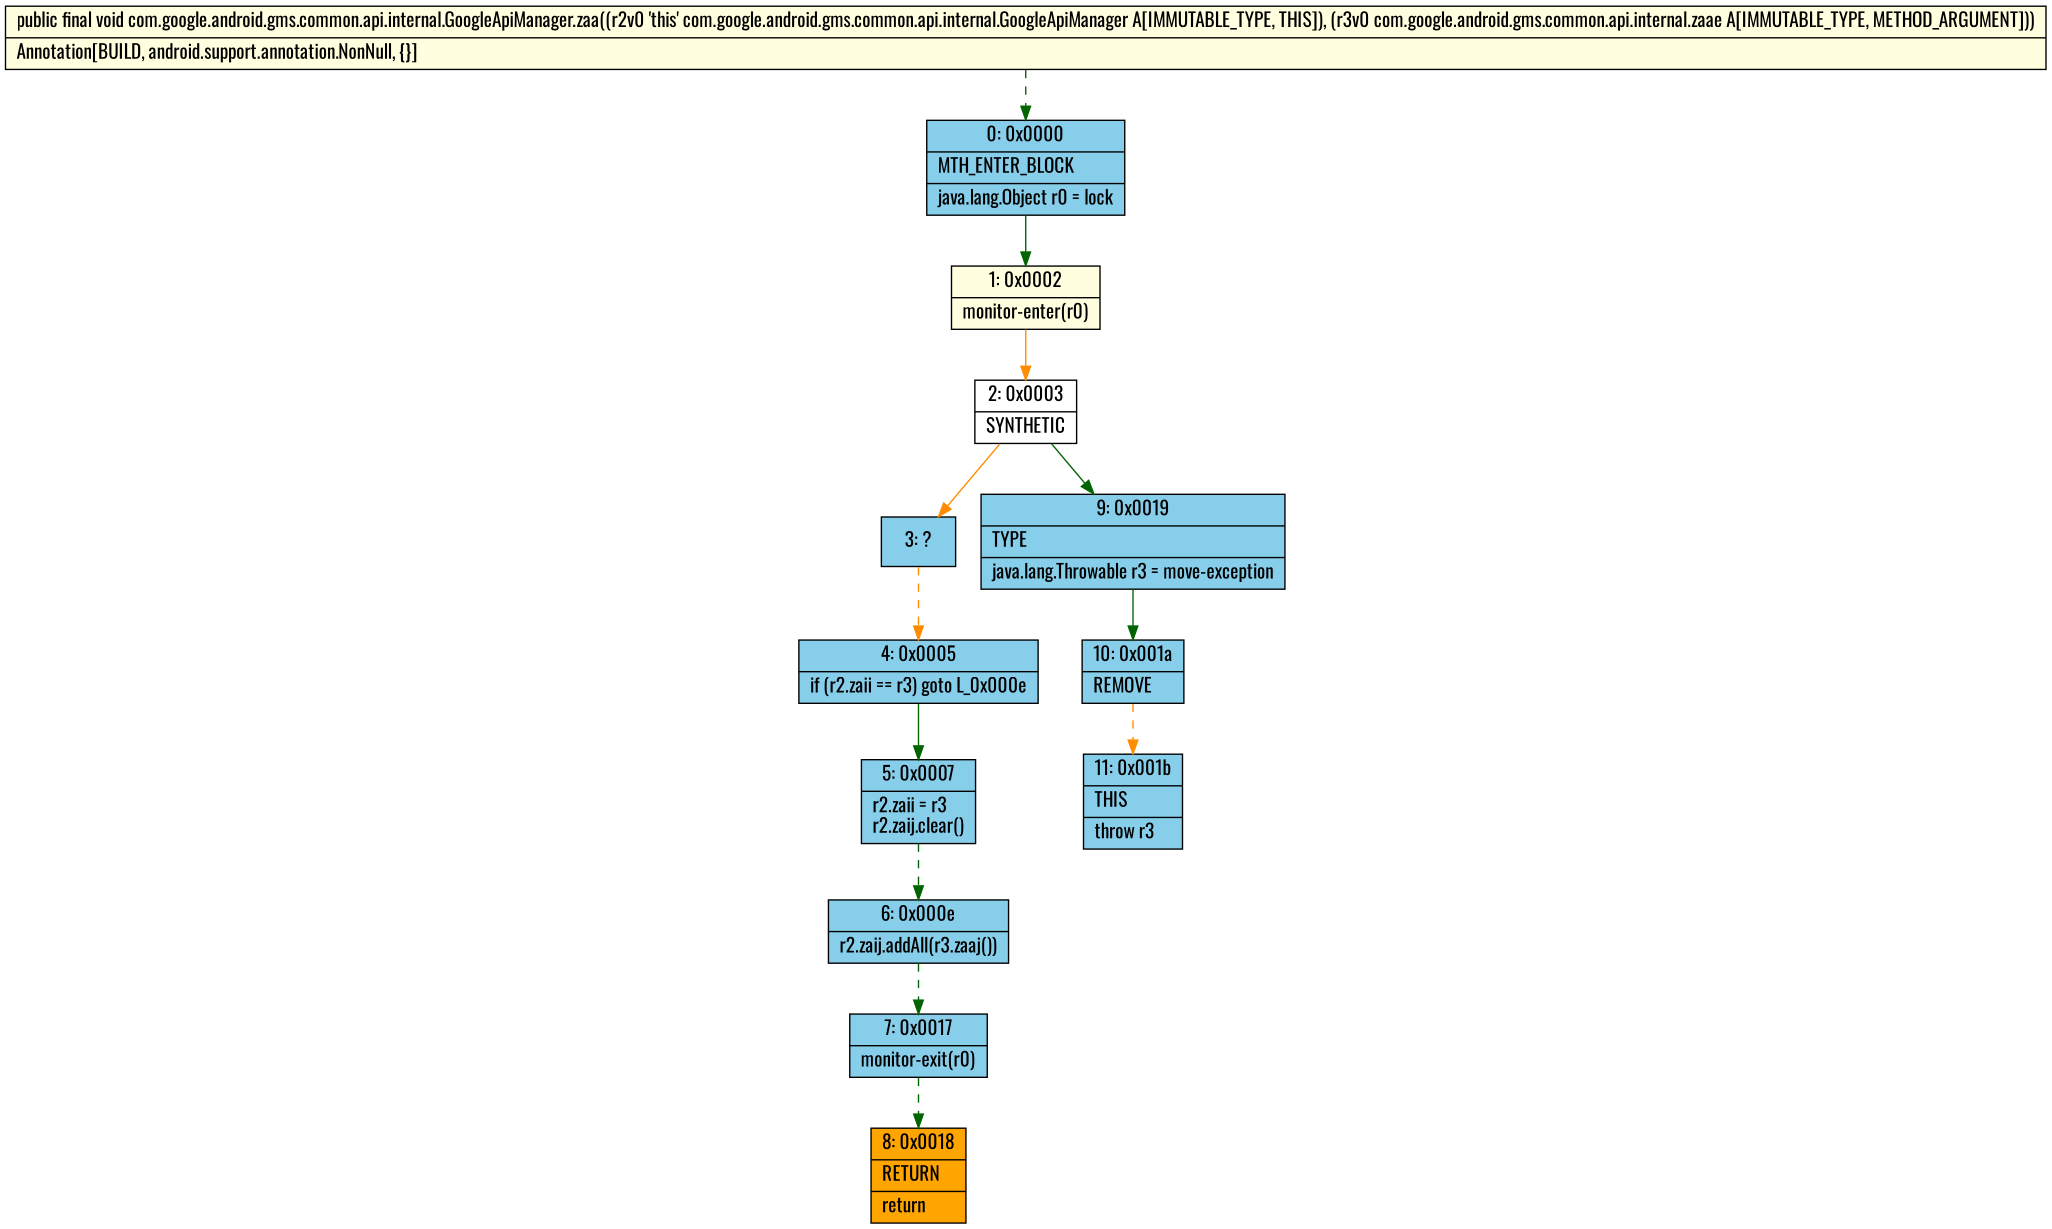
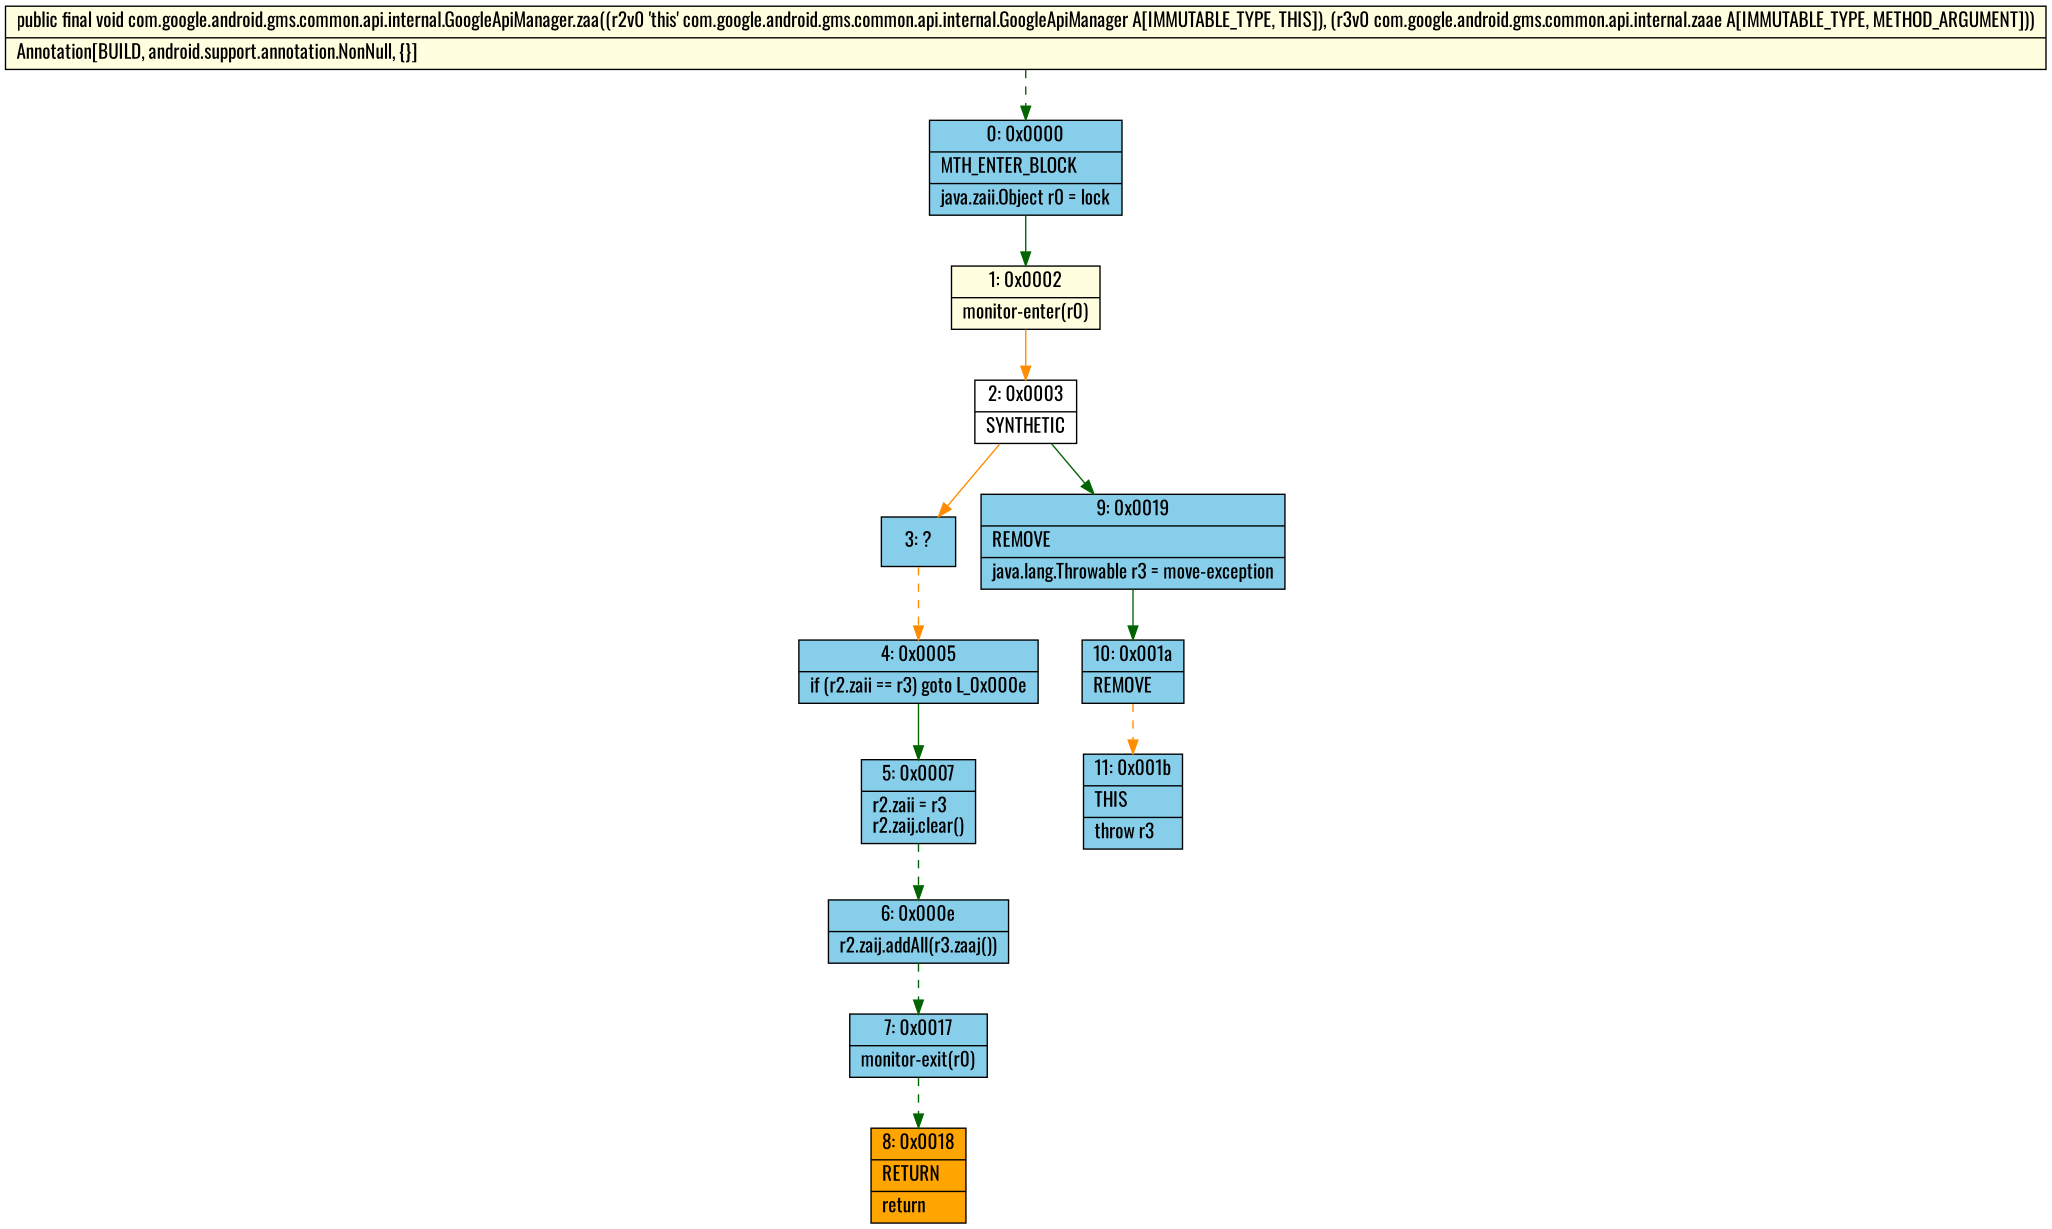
node "0: 0x0000": text "java.lang.Object r0 = lock" -> "java.zaii.Object r0 = lock"
node "9: 0x0019": text "TYPE" -> "REMOVE"
